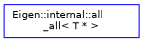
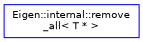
node "Eigen::internal::all _all< T * >": label "Eigen::internal::all _all< T * >" -> "Eigen::internal::remove _all< T * >"
